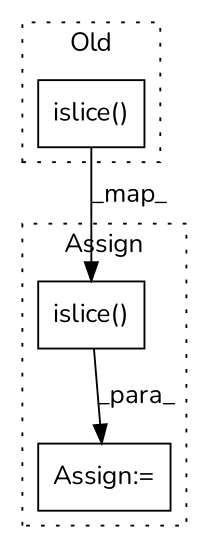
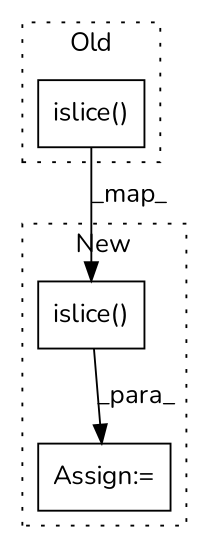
cluster "Assign": label "Assign" -> "New"
